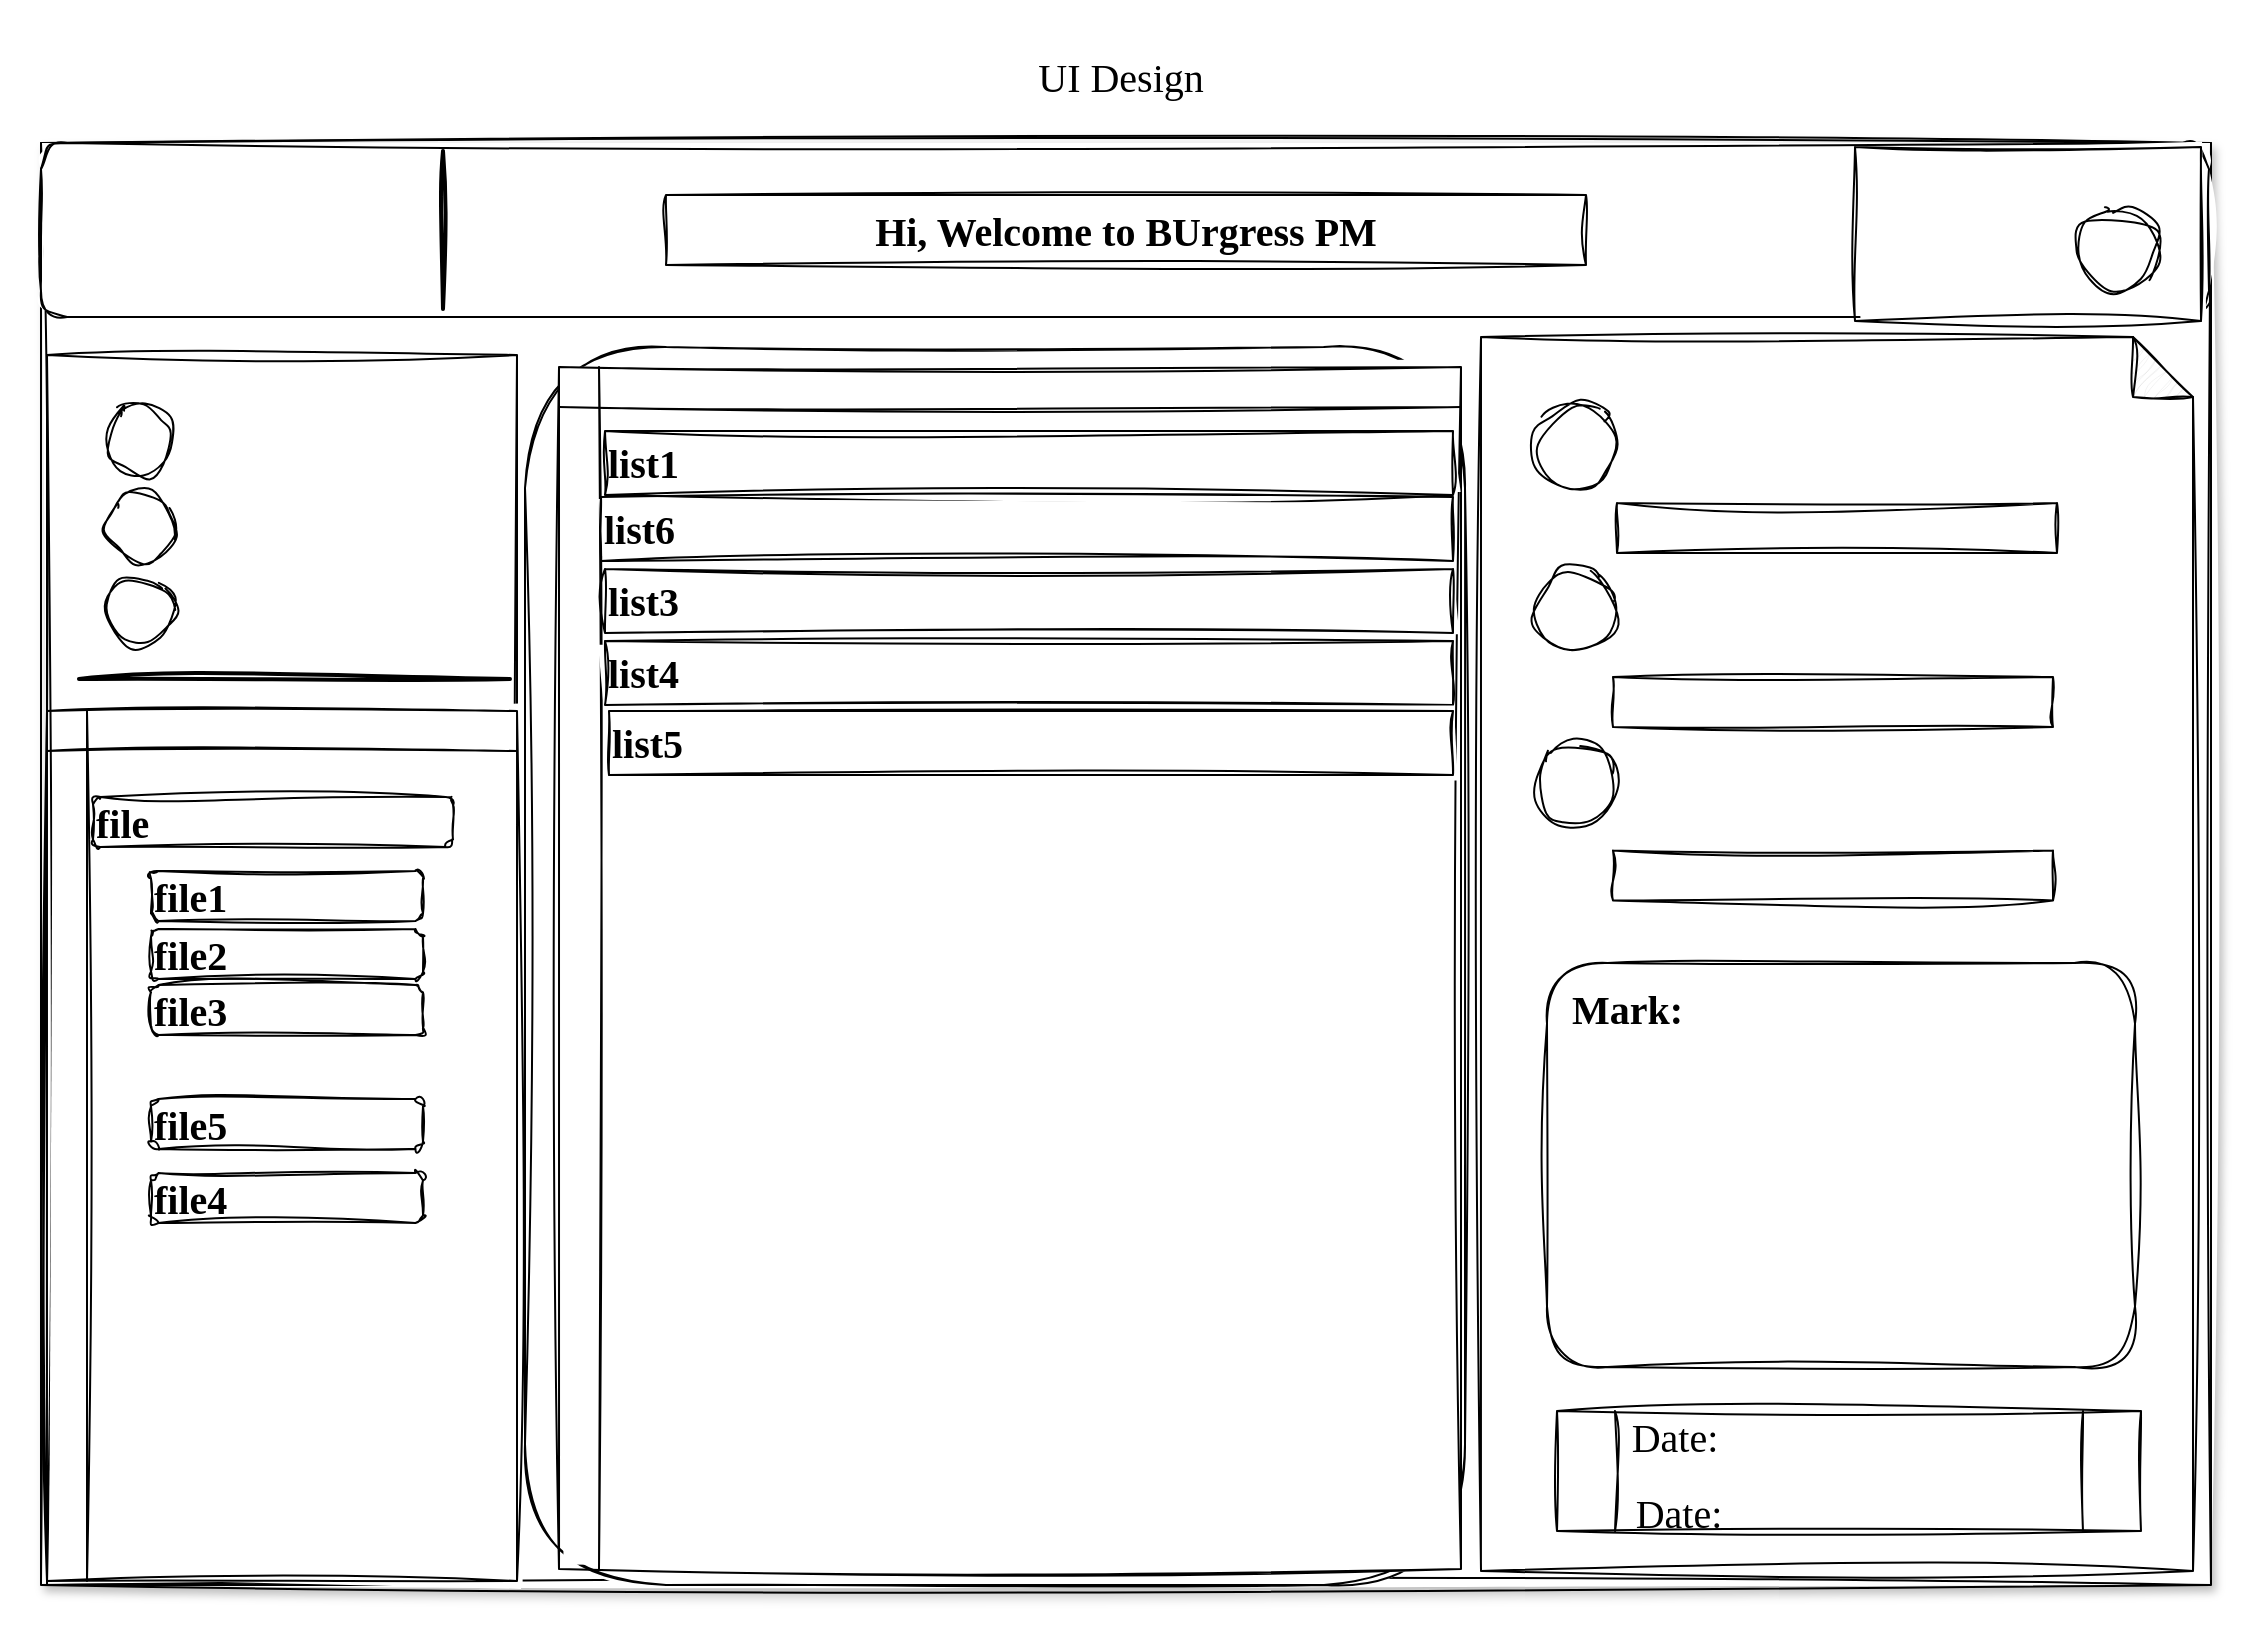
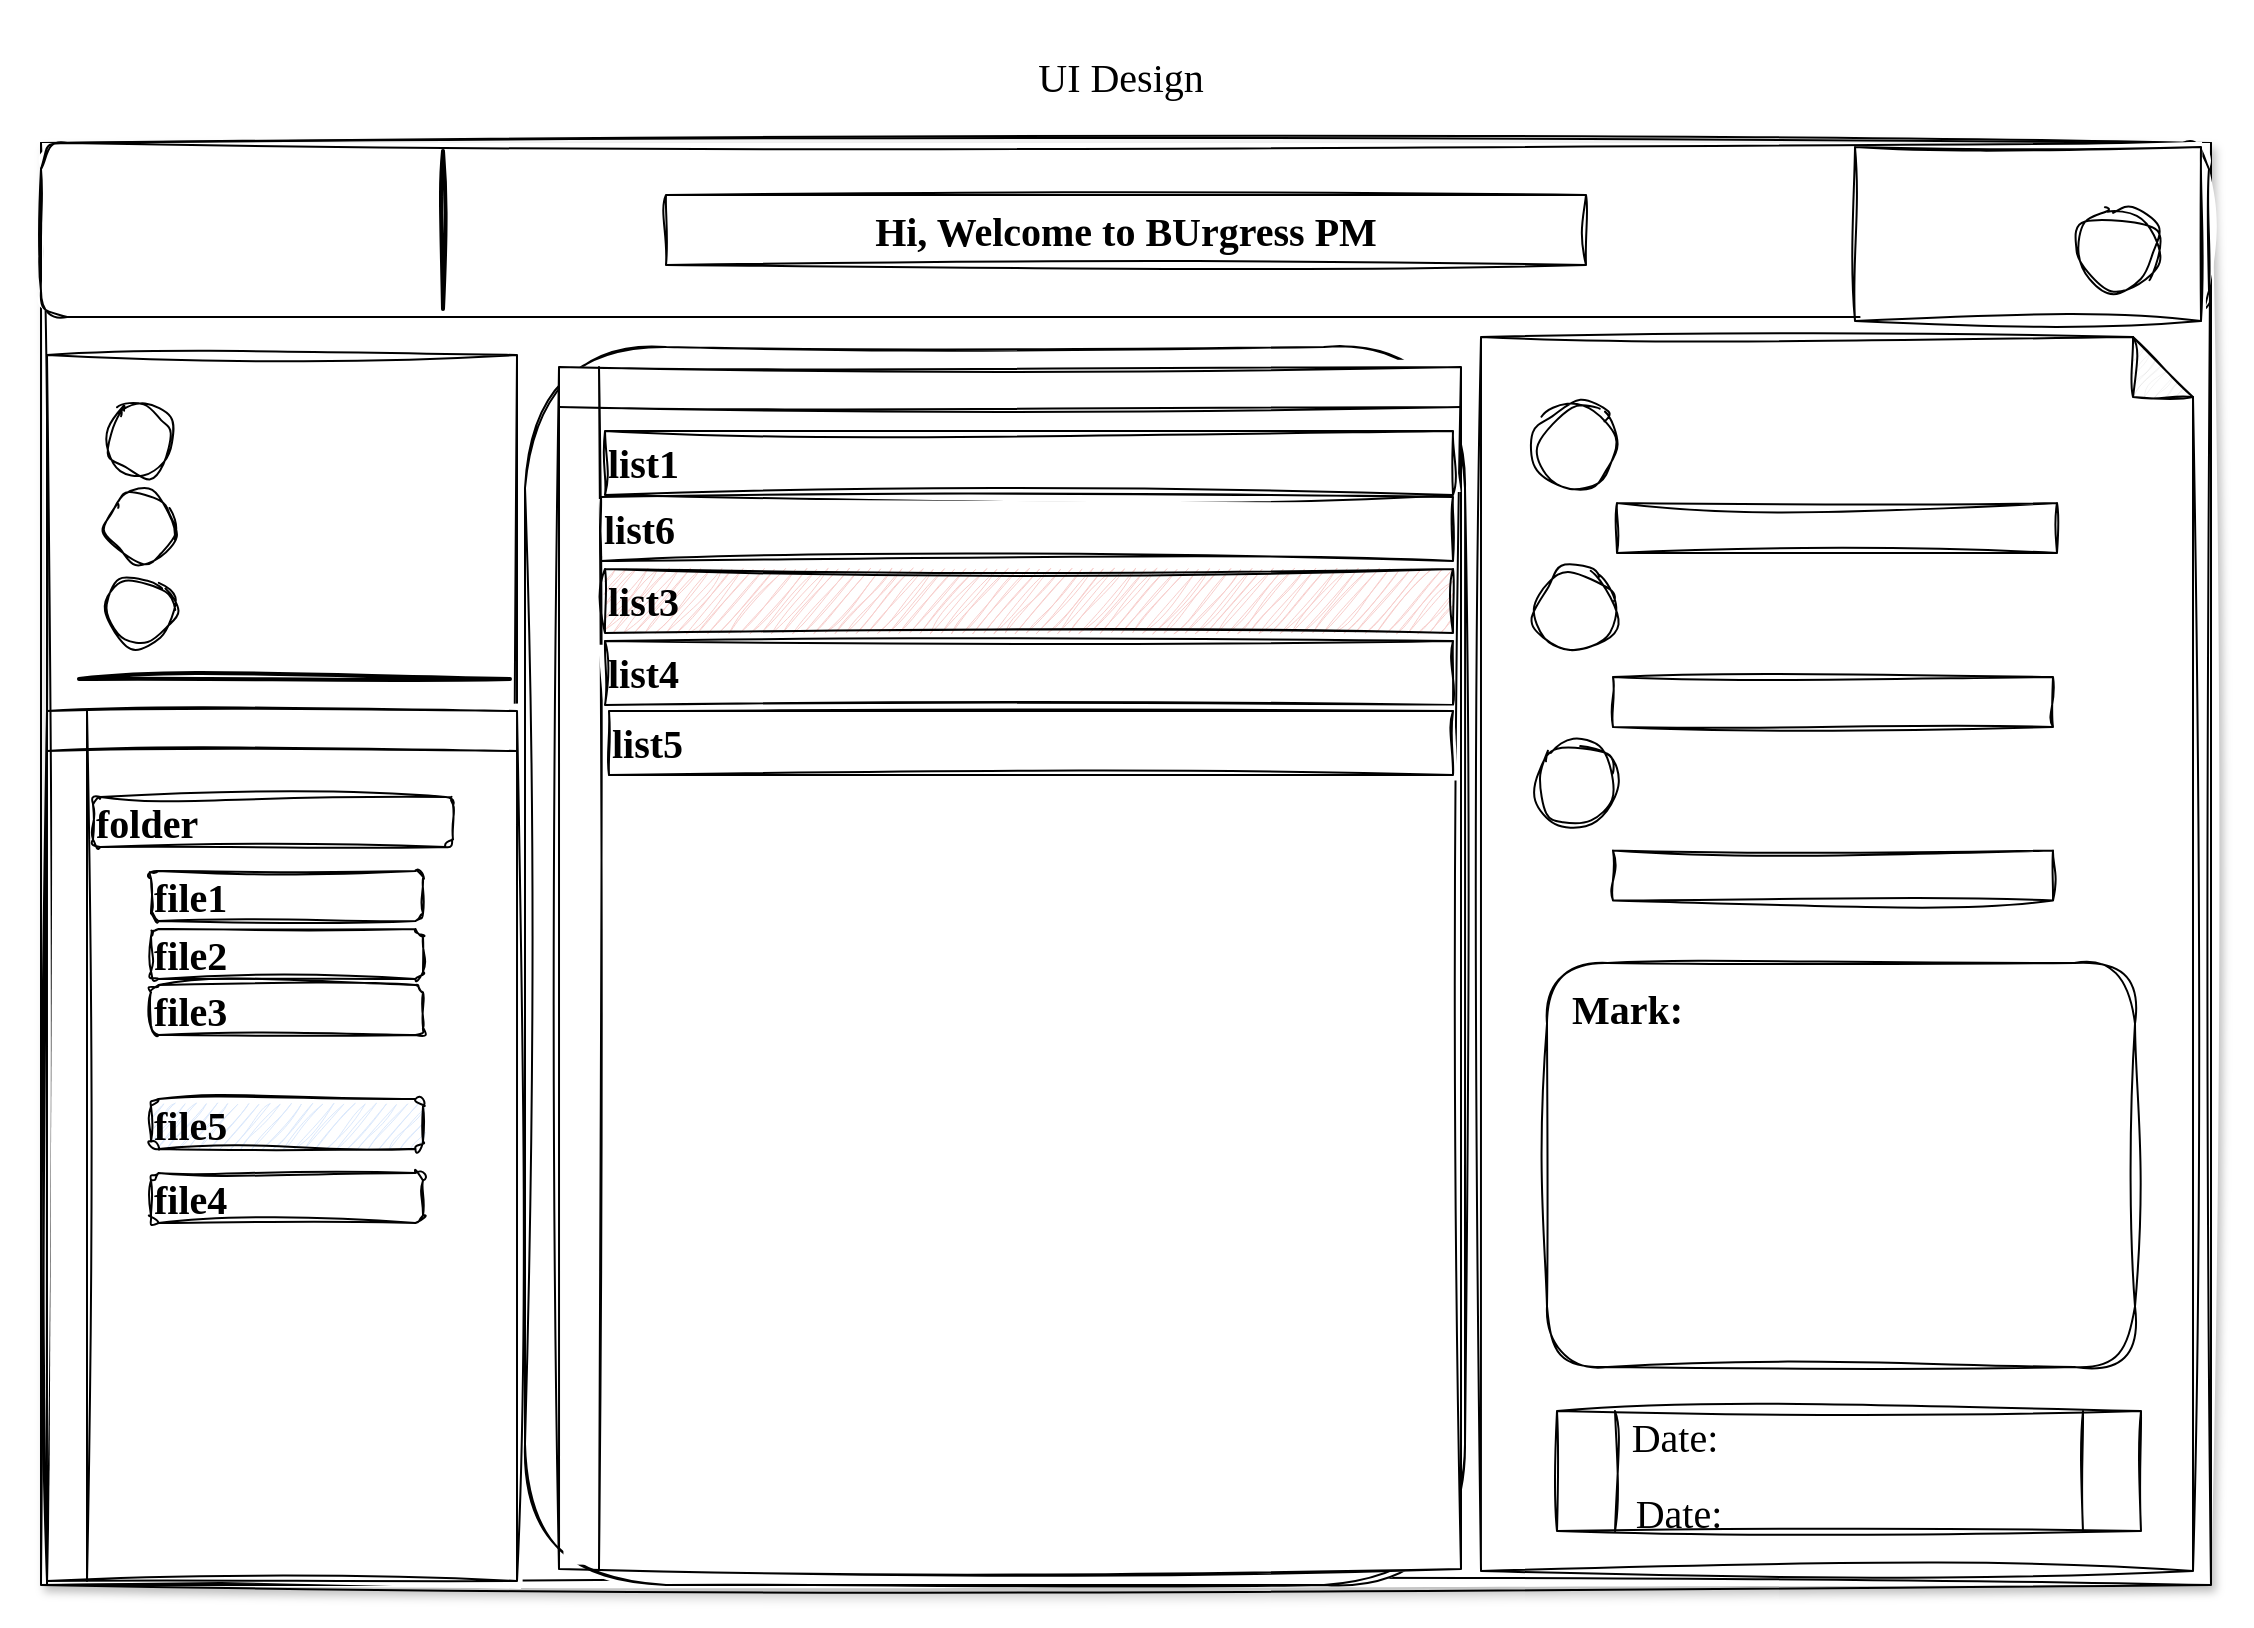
node "list3": fillcolor #ffffff -> #f8cecc
node "file": label "file" -> "folder"
node "file5": fillcolor #ffffff -> #dae8fc
